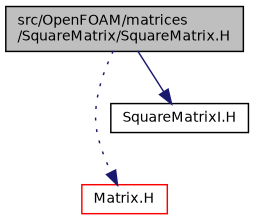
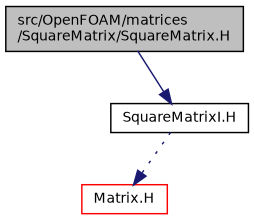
edge "src/OpenFOAM/matrices /SquareMatrix/SquareMatrix.H" -> "Matrix.H": now "SquareMatrixI.H" -> "Matrix.H"
